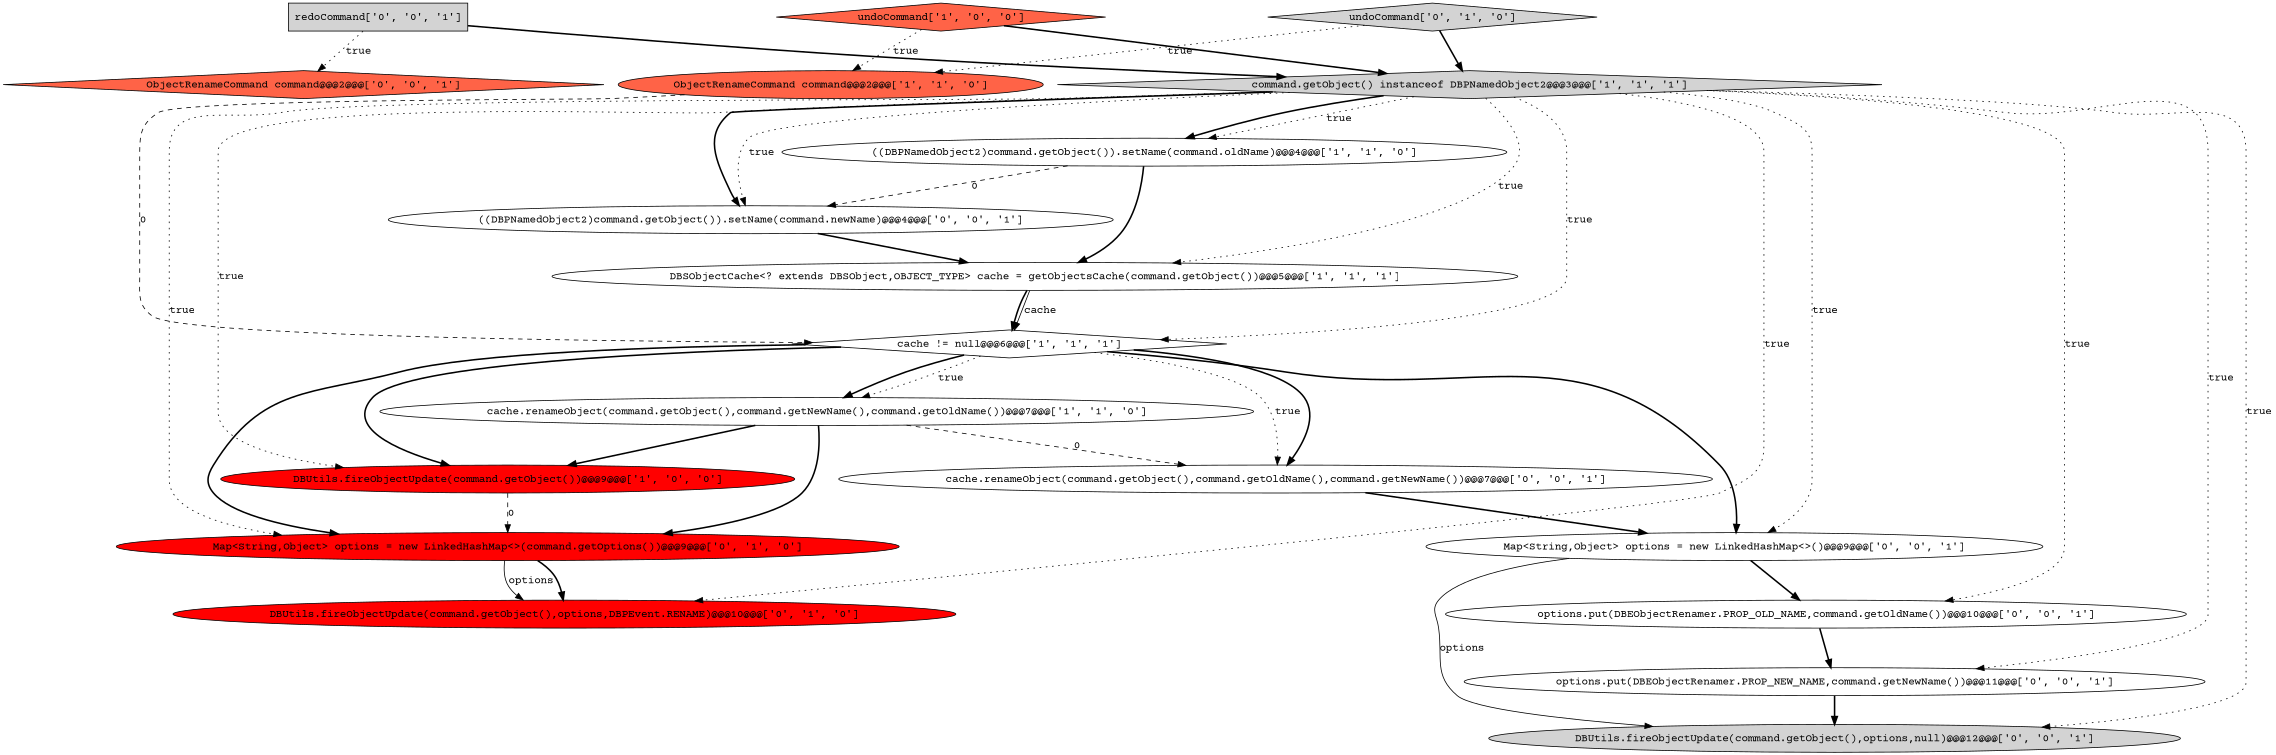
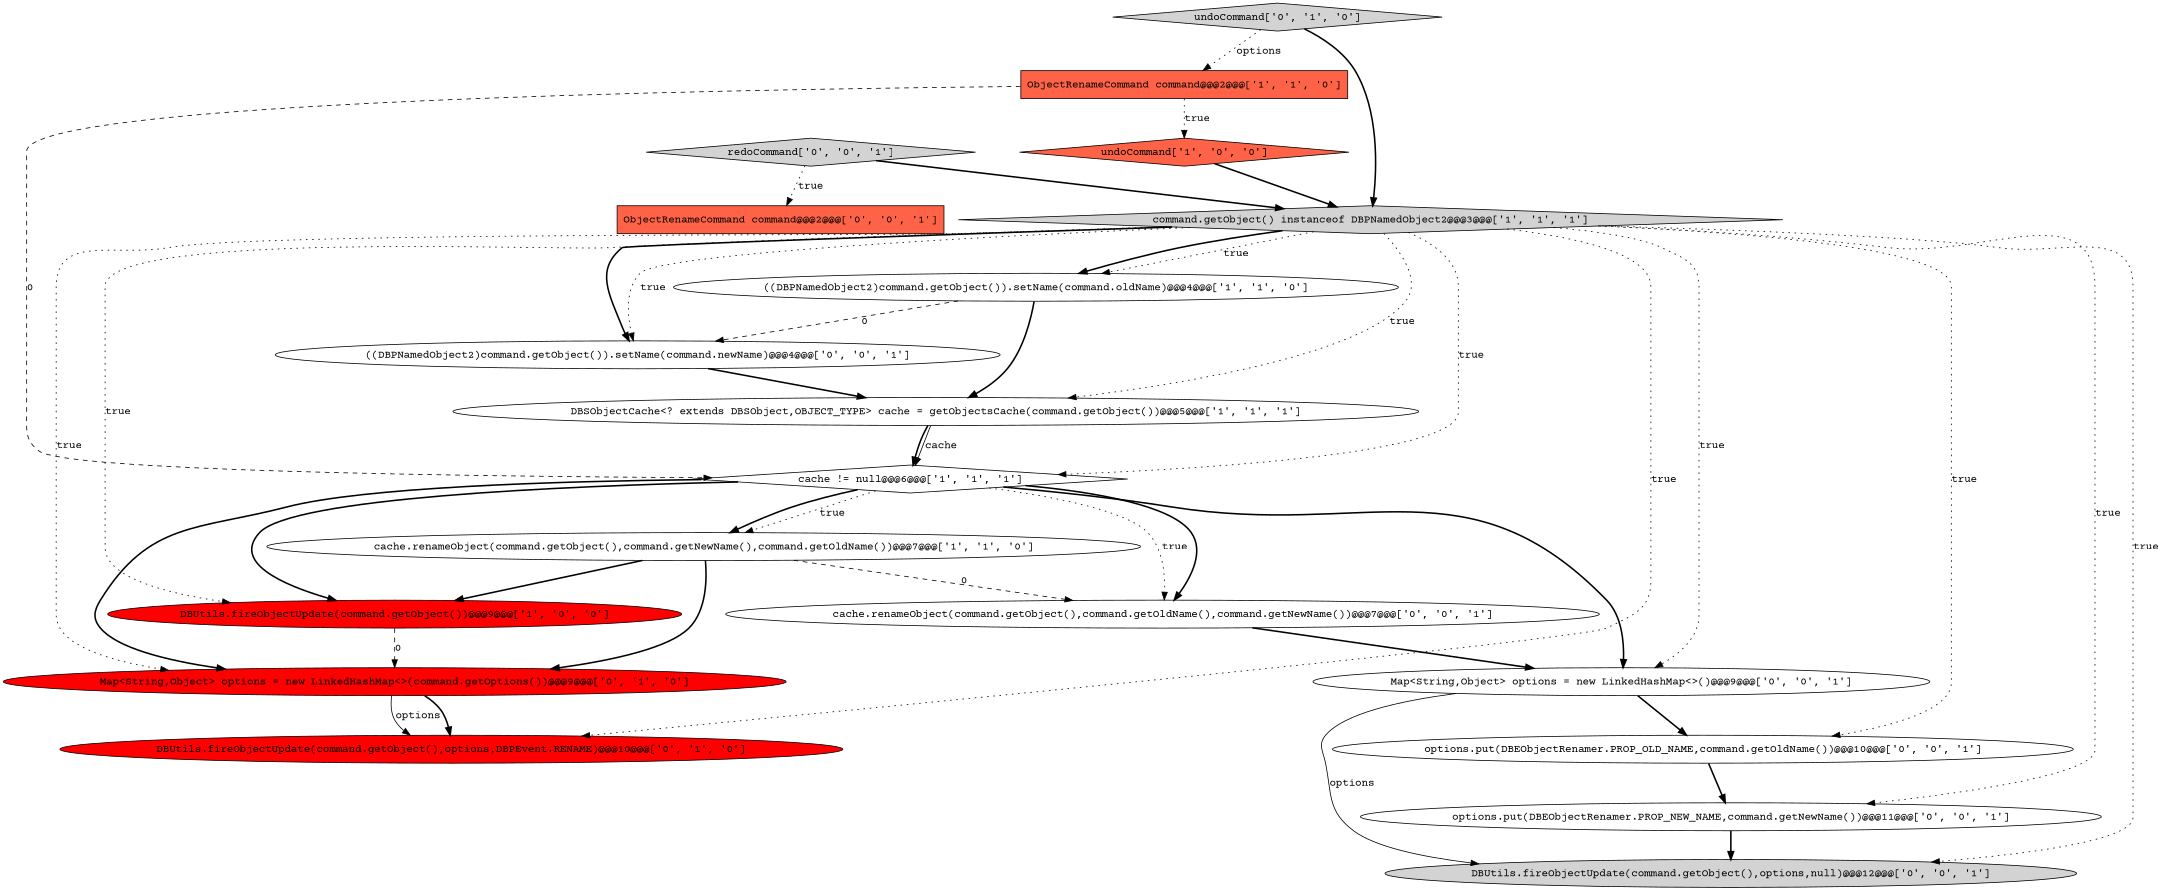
node "redoCommand['0', '0', '1']": shape box -> diamond
edge "undoCommand['1', '0', '0']" -> "ObjectRenameCommand command@@@2@@@['1', '1', '0']": reversed
edge "undoCommand['0', '1', '0']" -> "ObjectRenameCommand command@@@2@@@['1', '1', '0']": label "true" -> "options"
node "ObjectRenameCommand command@@@2@@@['0', '0', '1']": shape diamond -> box
node "ObjectRenameCommand command@@@2@@@['1', '1', '0']": shape ellipse -> box
